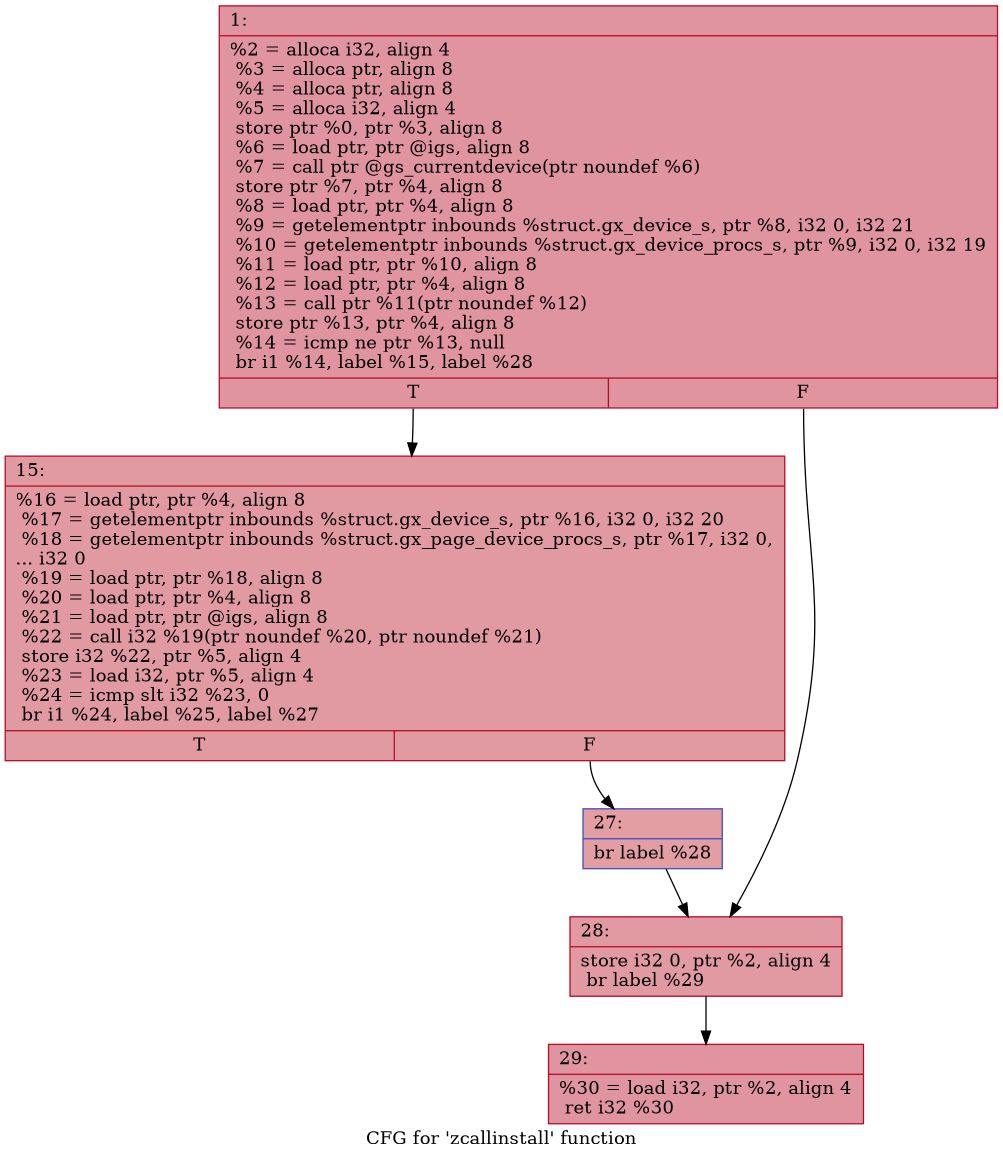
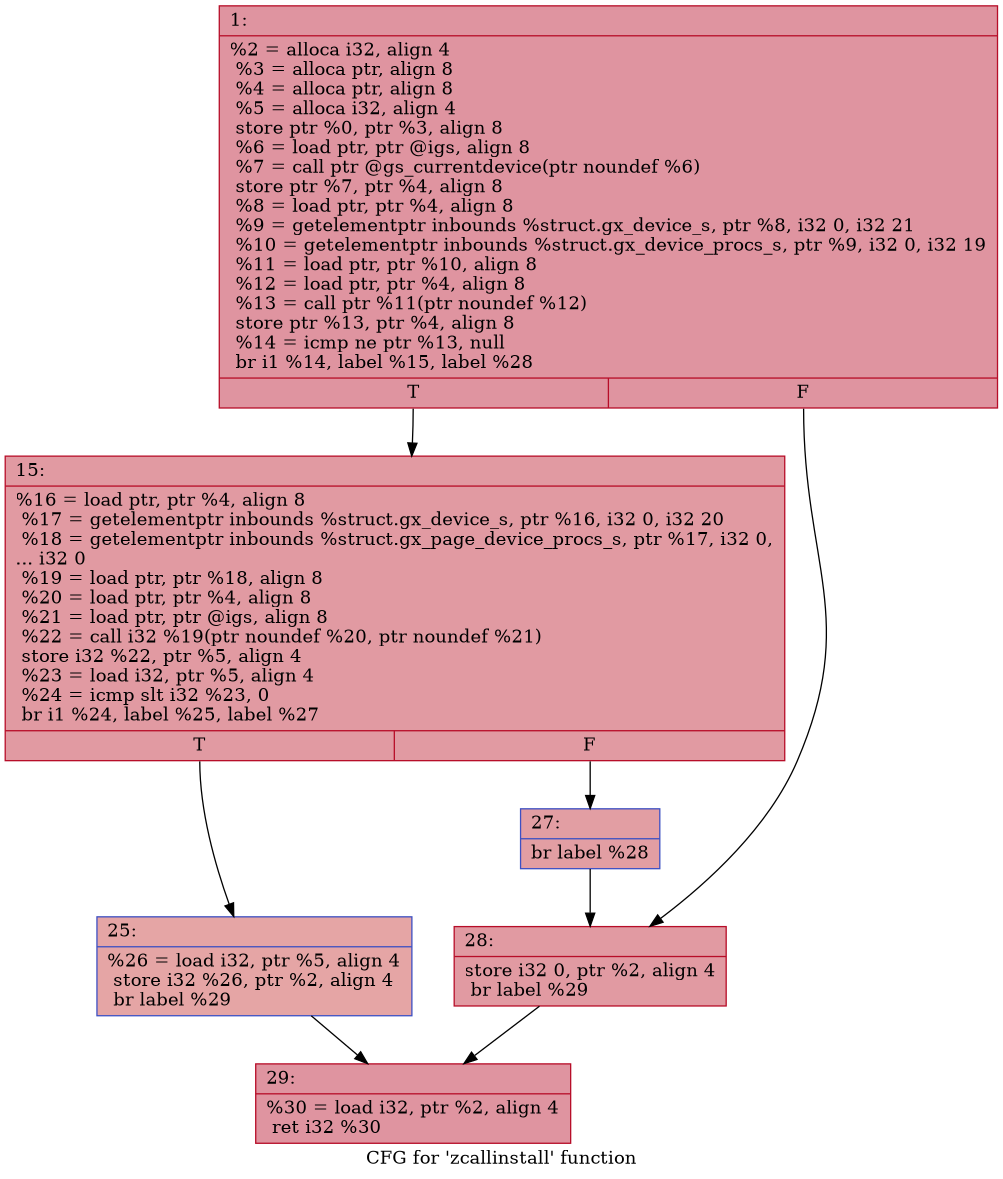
node "25:": added
